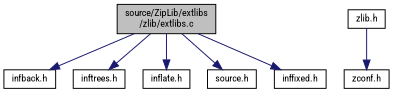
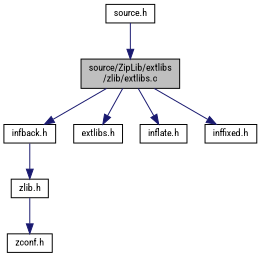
edge "source/ZipLib/extlibs /zlib/extlibs.c" -> "source.h": reversed
node "inftrees.h": label "inftrees.h" -> "extlibs.h"
edge "infback.h" -> "zlib.h": added
